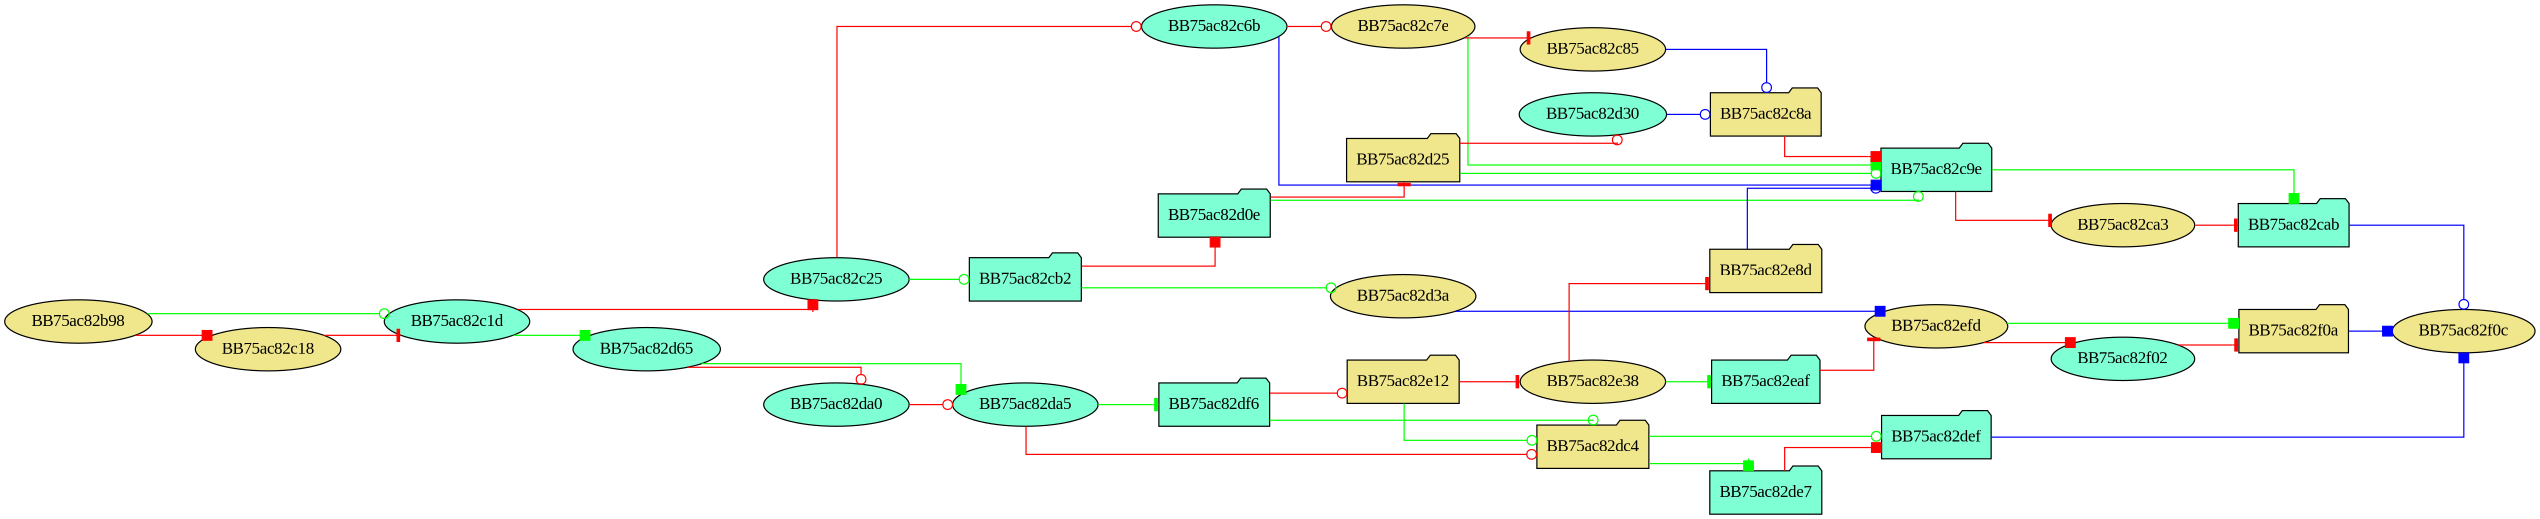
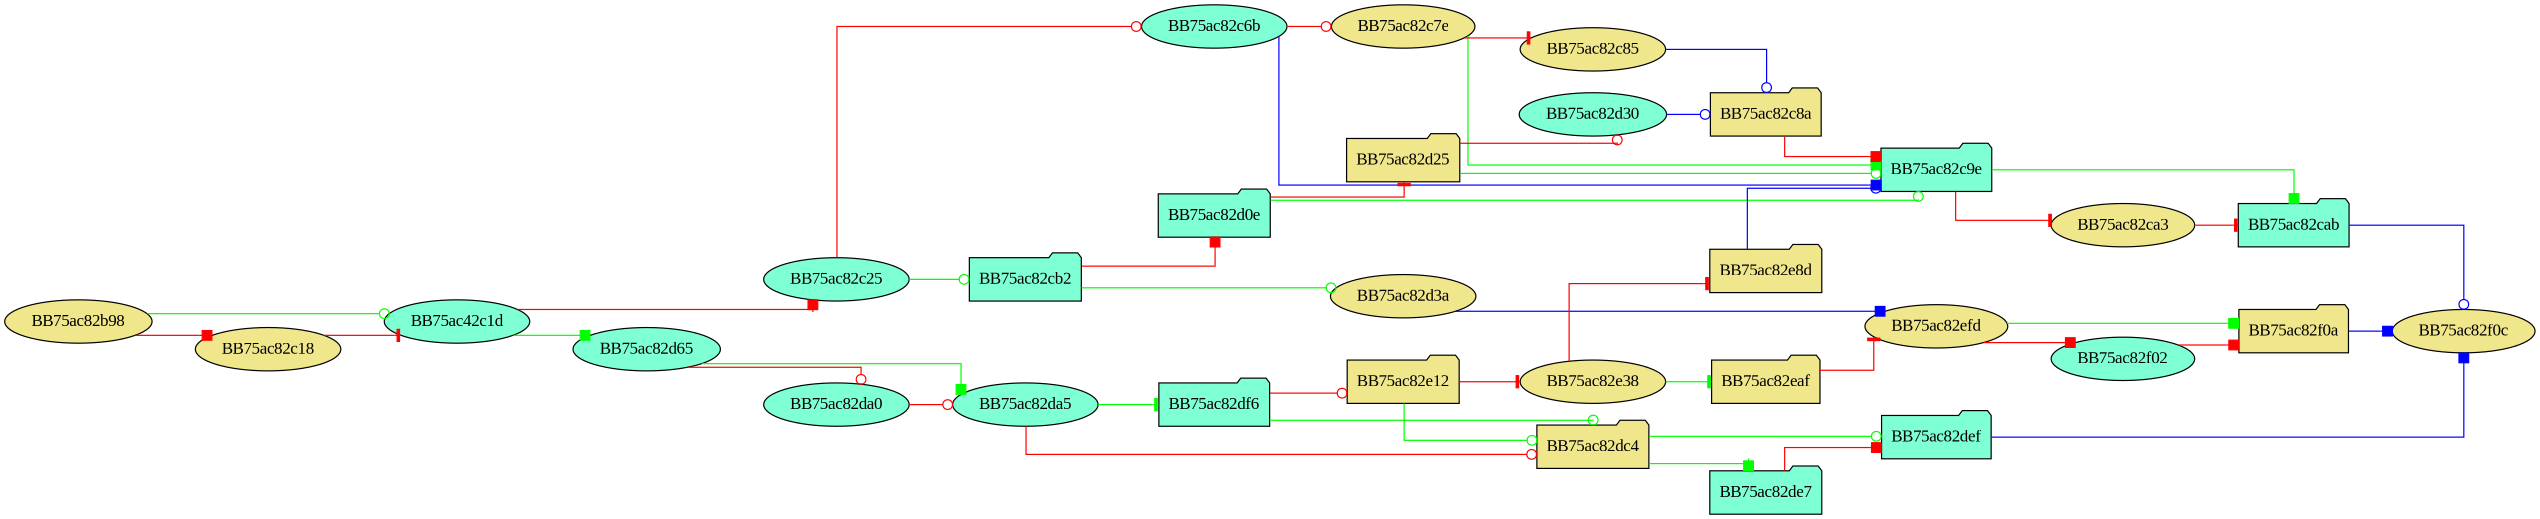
node "BB75ac82c1d": label "BB75ac82c1d" -> "BB75ac42c1d"
edge "BB75ac82f02" -> "BB75ac82f0a": arrowhead tee -> box
node "BB75ac82eaf": fillcolor aquamarine -> khaki
